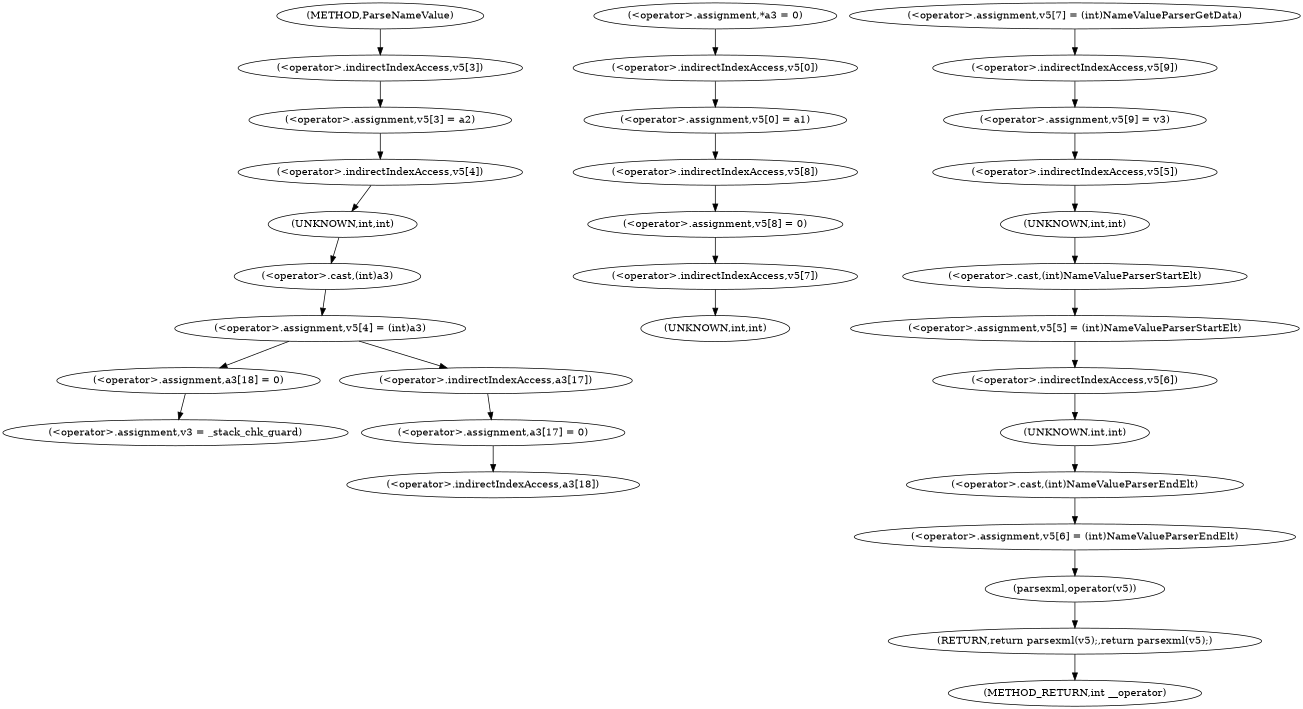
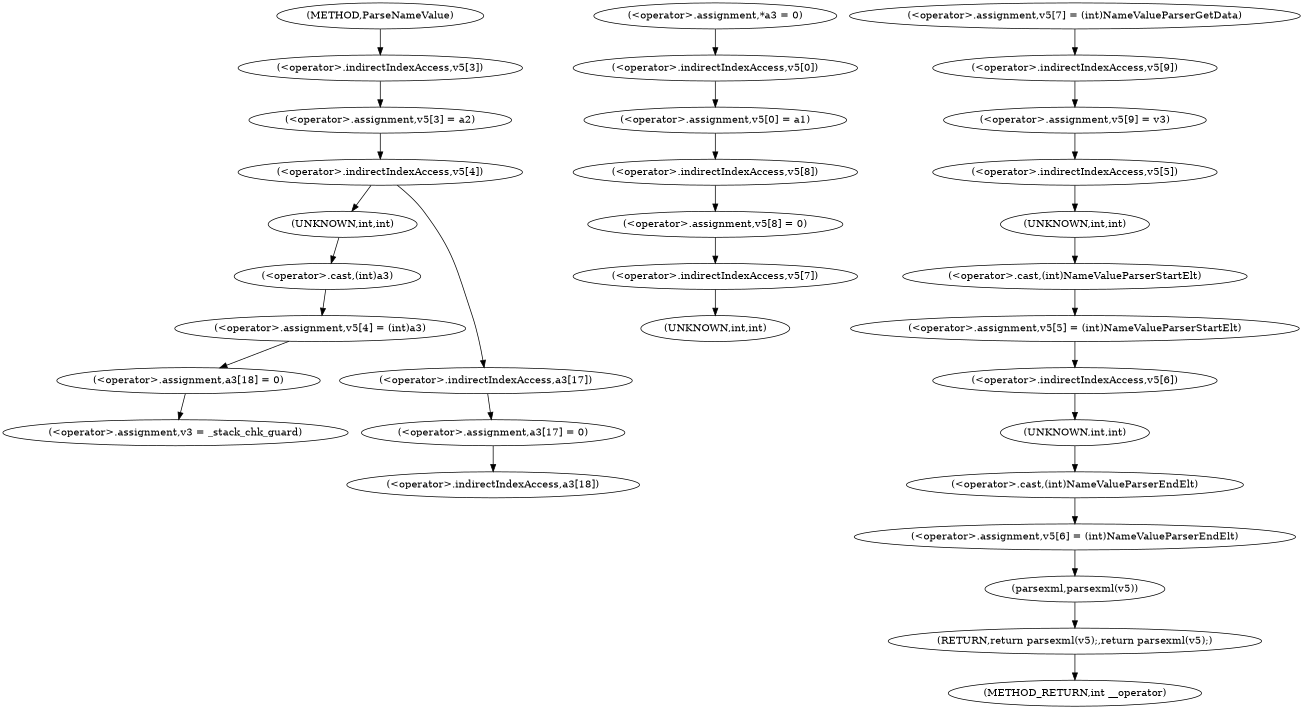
edge "(<operator>.assignment,v5[4] = (int)a3)" -> "(<operator>.indirectIndexAccess,a3[17])": now "(<operator>.indirectIndexAccess,v5[4])" -> "(<operator>.indirectIndexAccess,a3[17])"
node "(parsexml,operator(v5))": label "(parsexml,operator(v5))" -> "(parsexml,parsexml(v5))"
